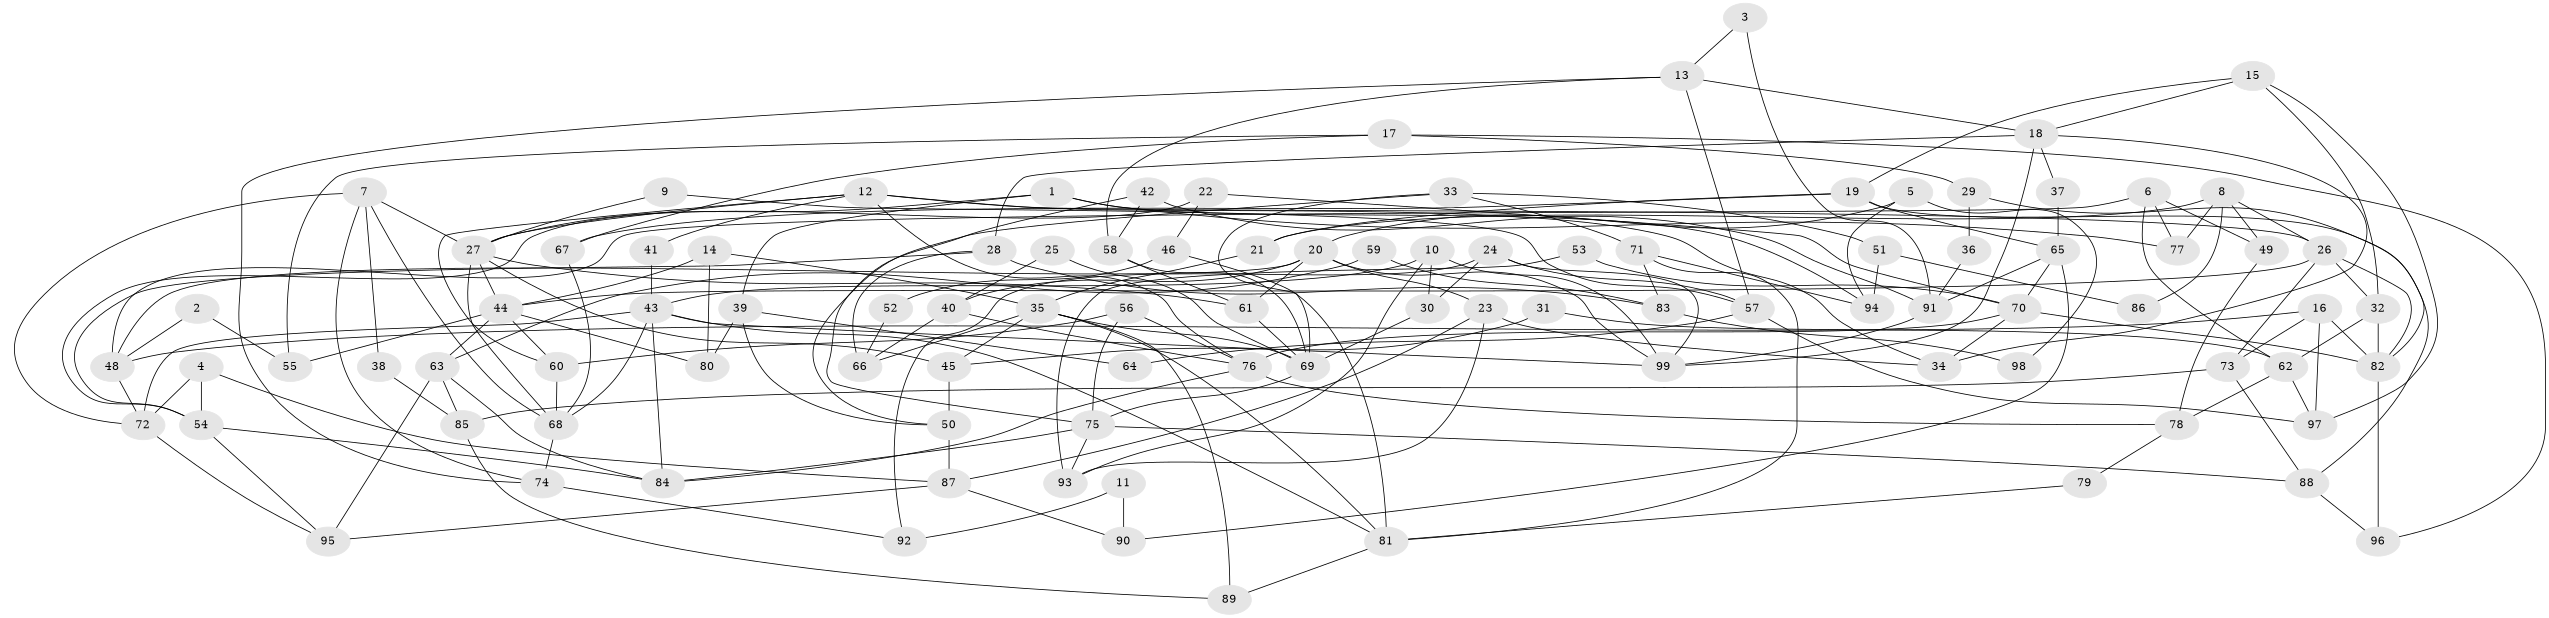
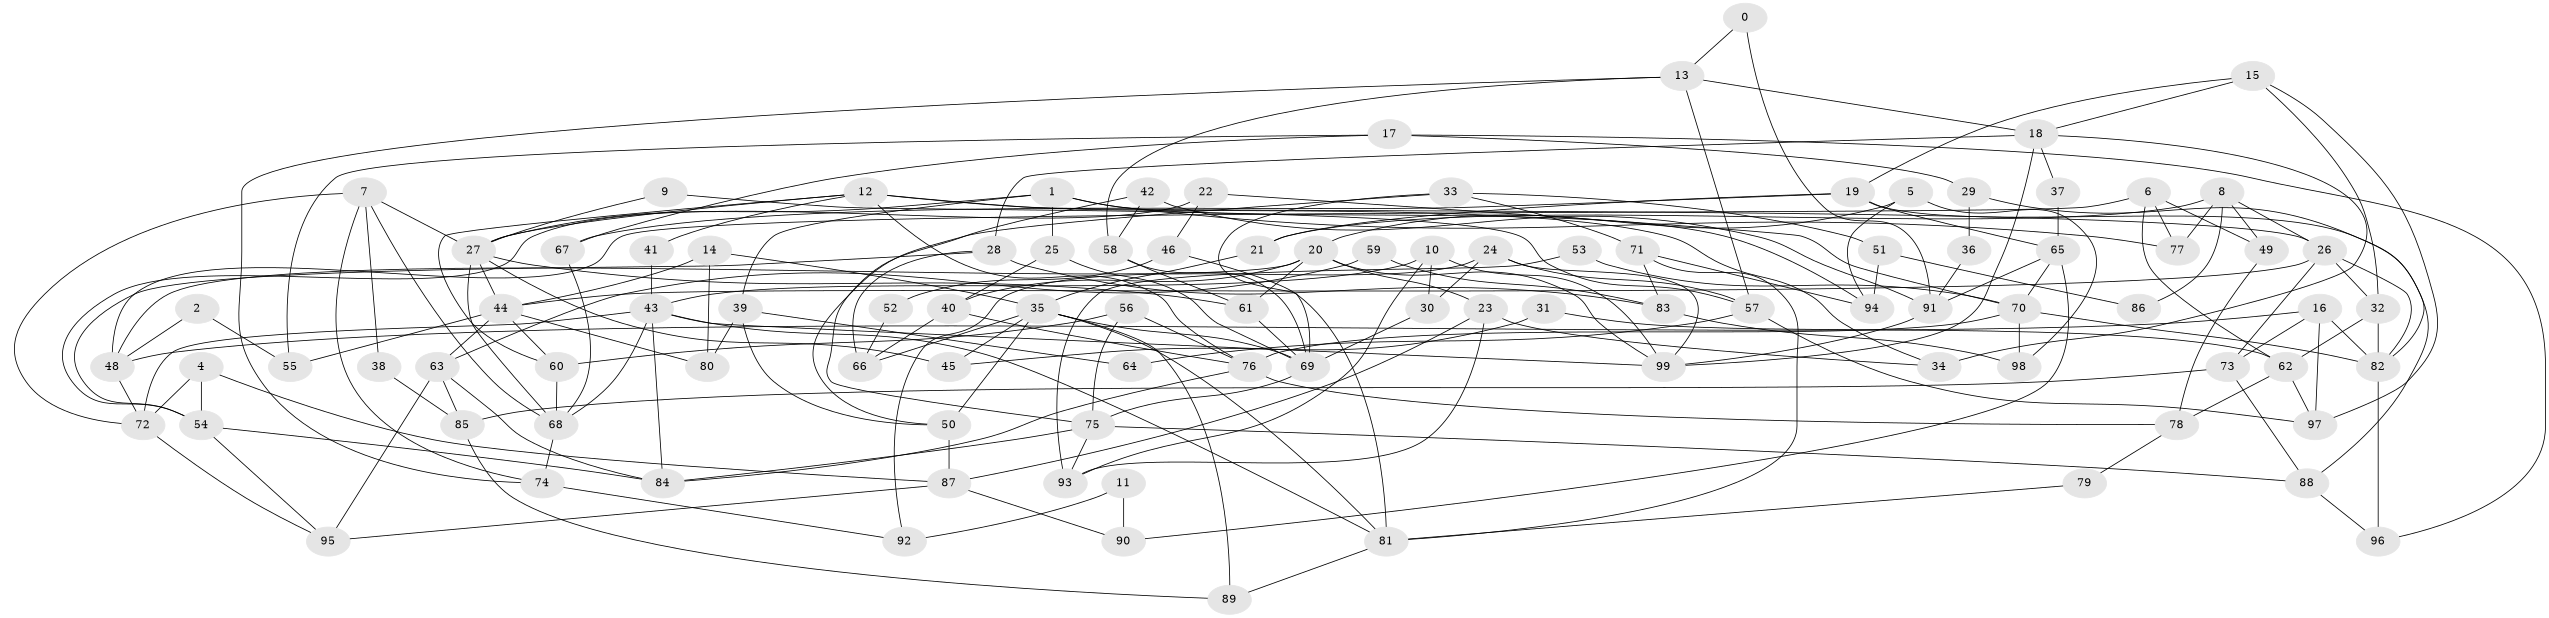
node "3": label "3" -> "0"
edge "1" -- "25": added
edge "70" -- "34": now "70" -- "98"
edge "45" -- "50": now "35" -- "50"
